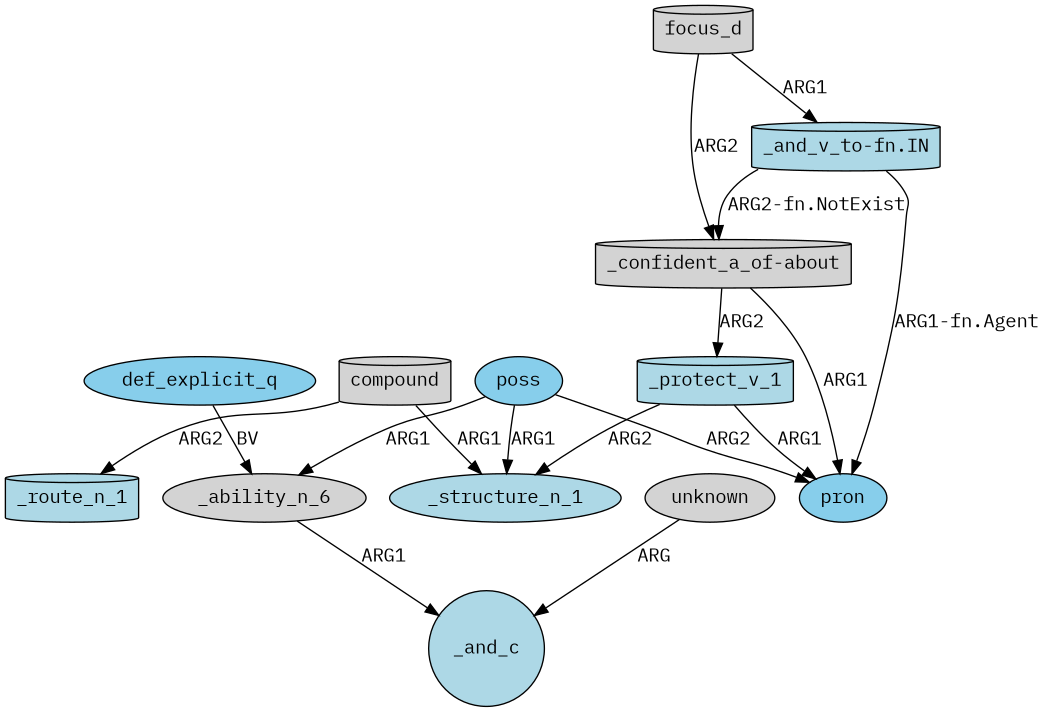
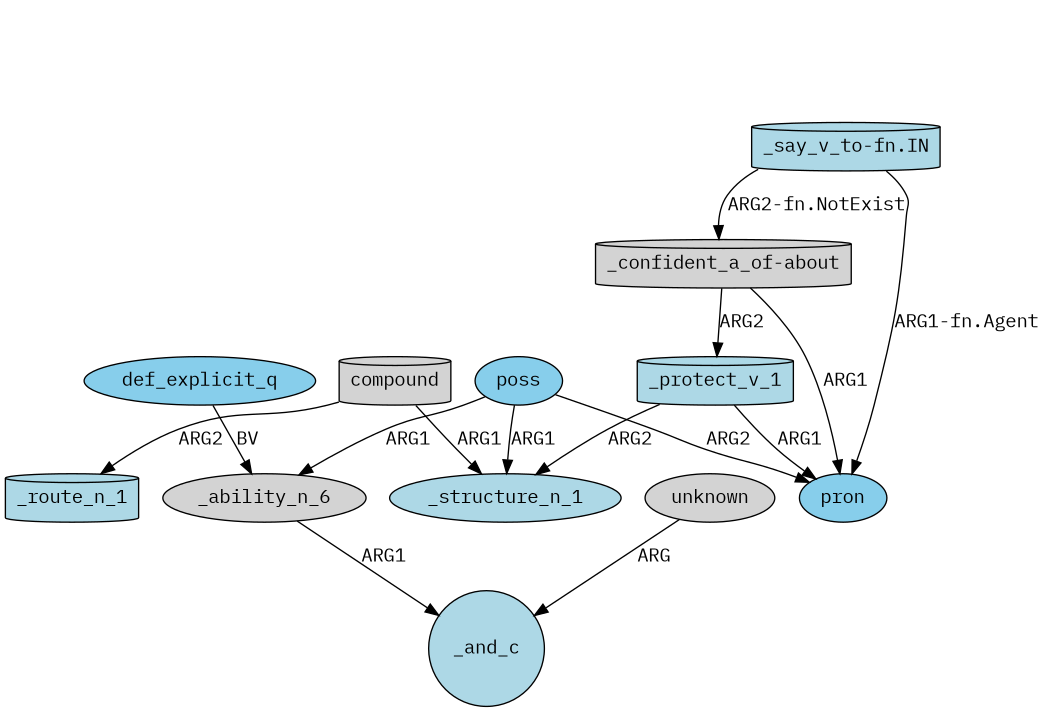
node "focus_d": removed
node "_and_v_to-fn.IN": label "_and_v_to-fn.IN" -> "_say_v_to-fn.IN"
